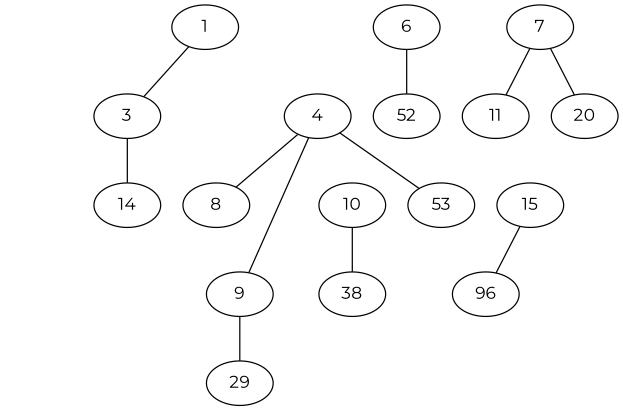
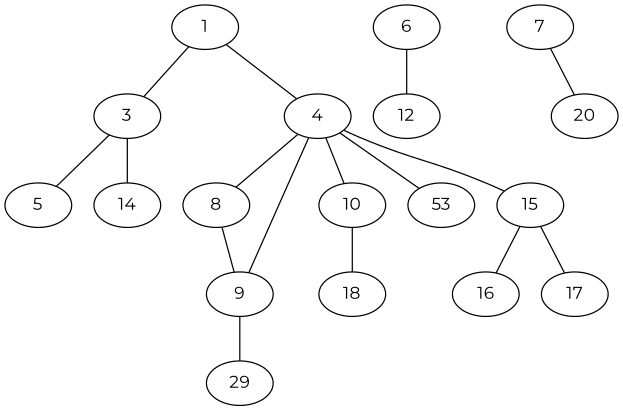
edge "1" -- "4": added
node "52": label "52" -> "12"
node "11": removed
edge "4" -- "10": added
edge "4" -- "15": added
node "5": added
edge "8" -- "9": added
node "38": label "38" -> "18"
node "96": label "96" -> "16"
node "17": added
